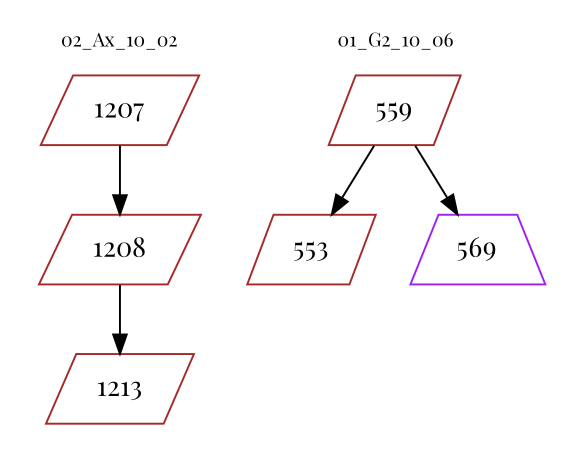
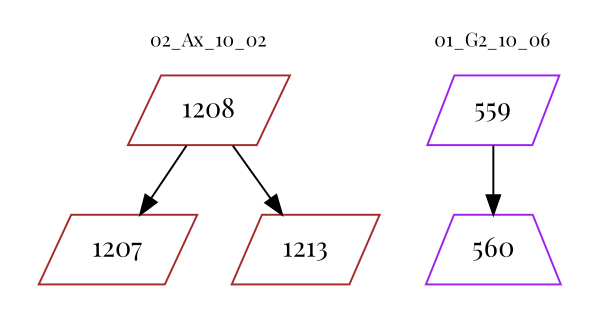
node "559": color brown -> purple
edge "1207" -> "1208": reversed
node "553": removed
node "569": label "569" -> "560"
